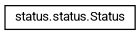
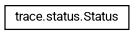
node "status.status.Status": label "status.status.Status" -> "trace.status.Status"
